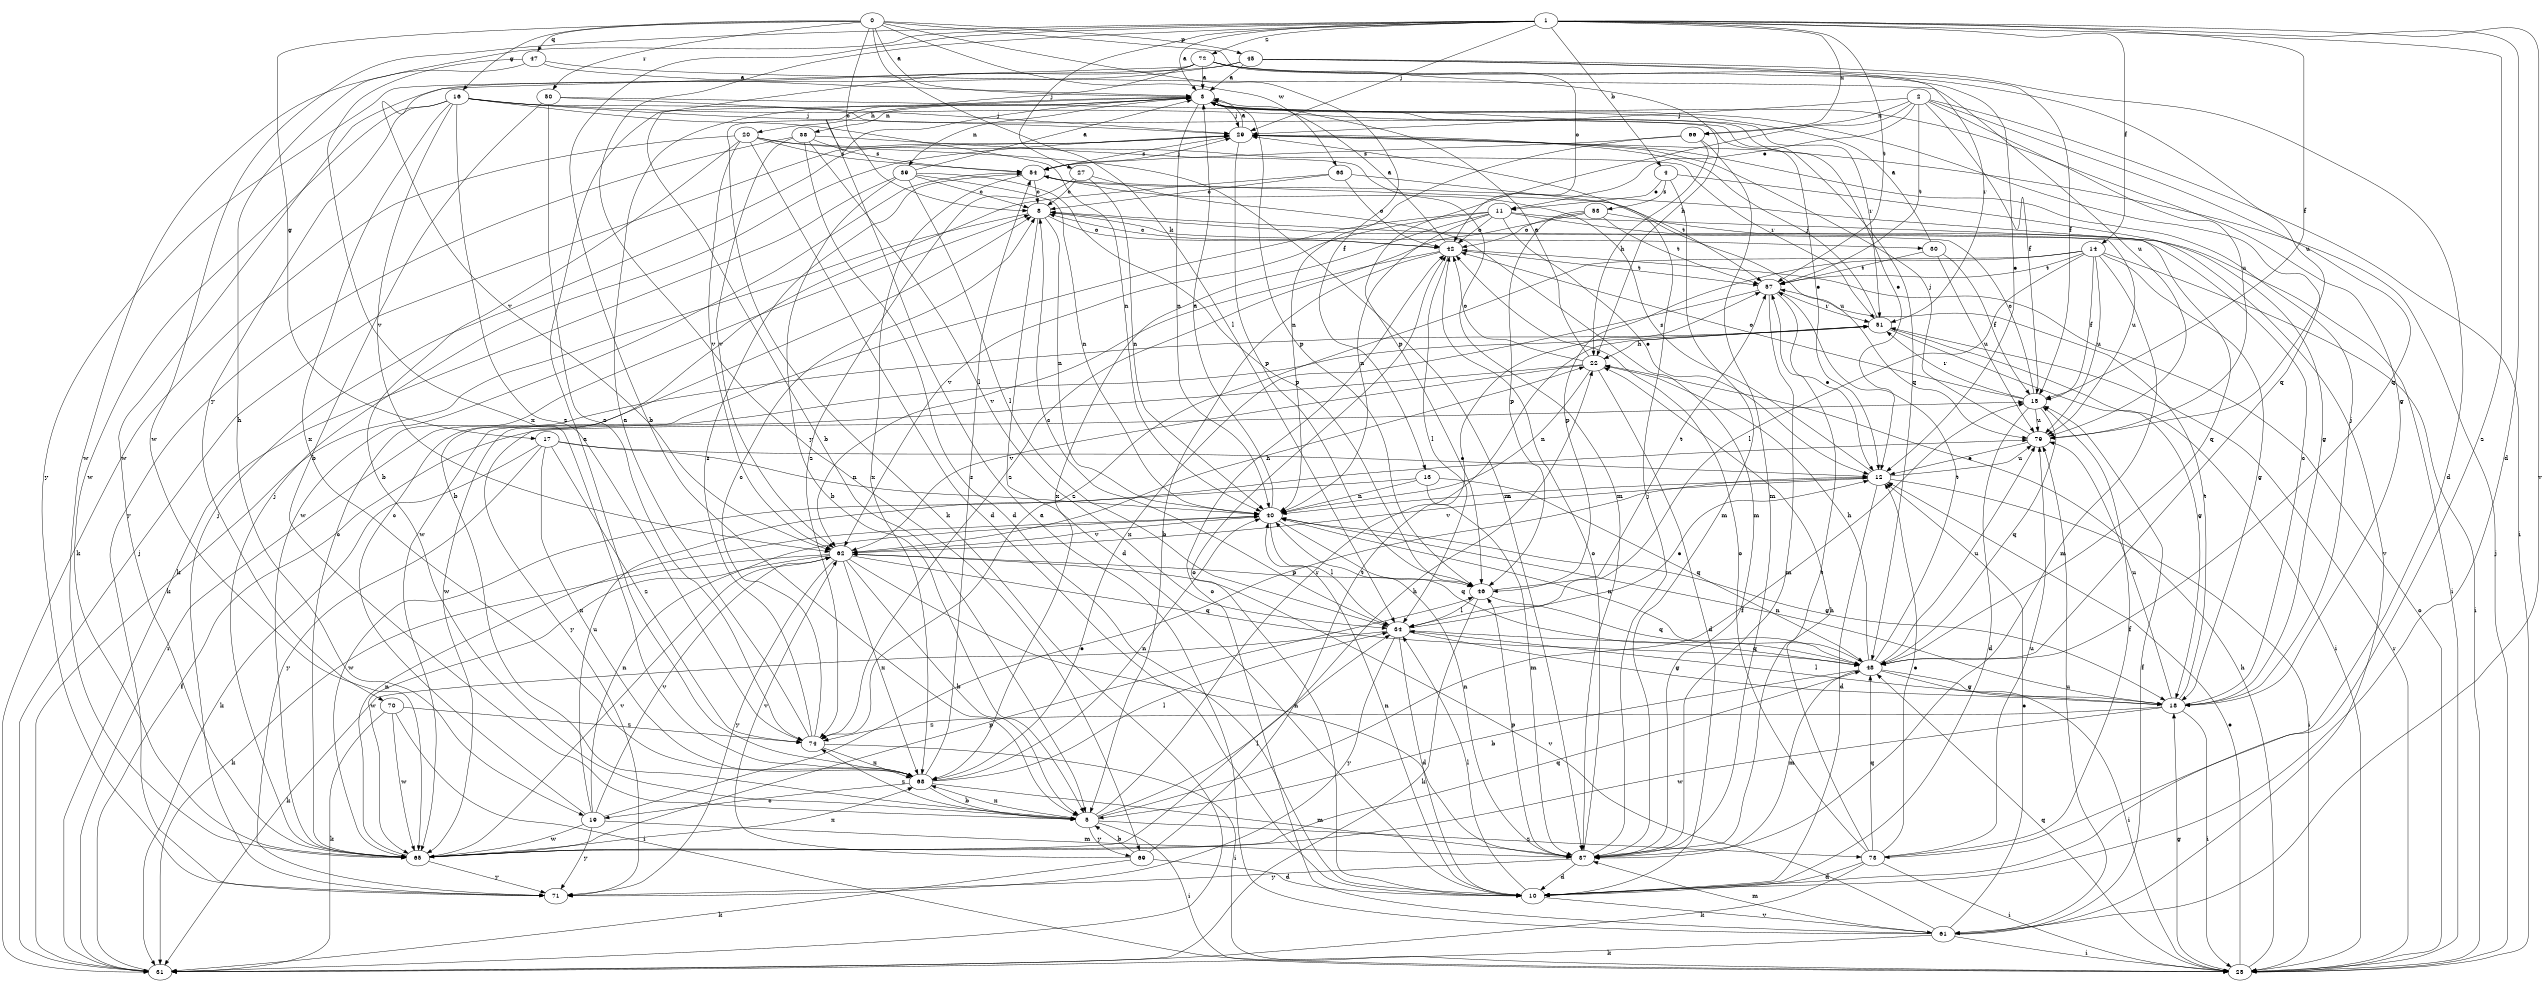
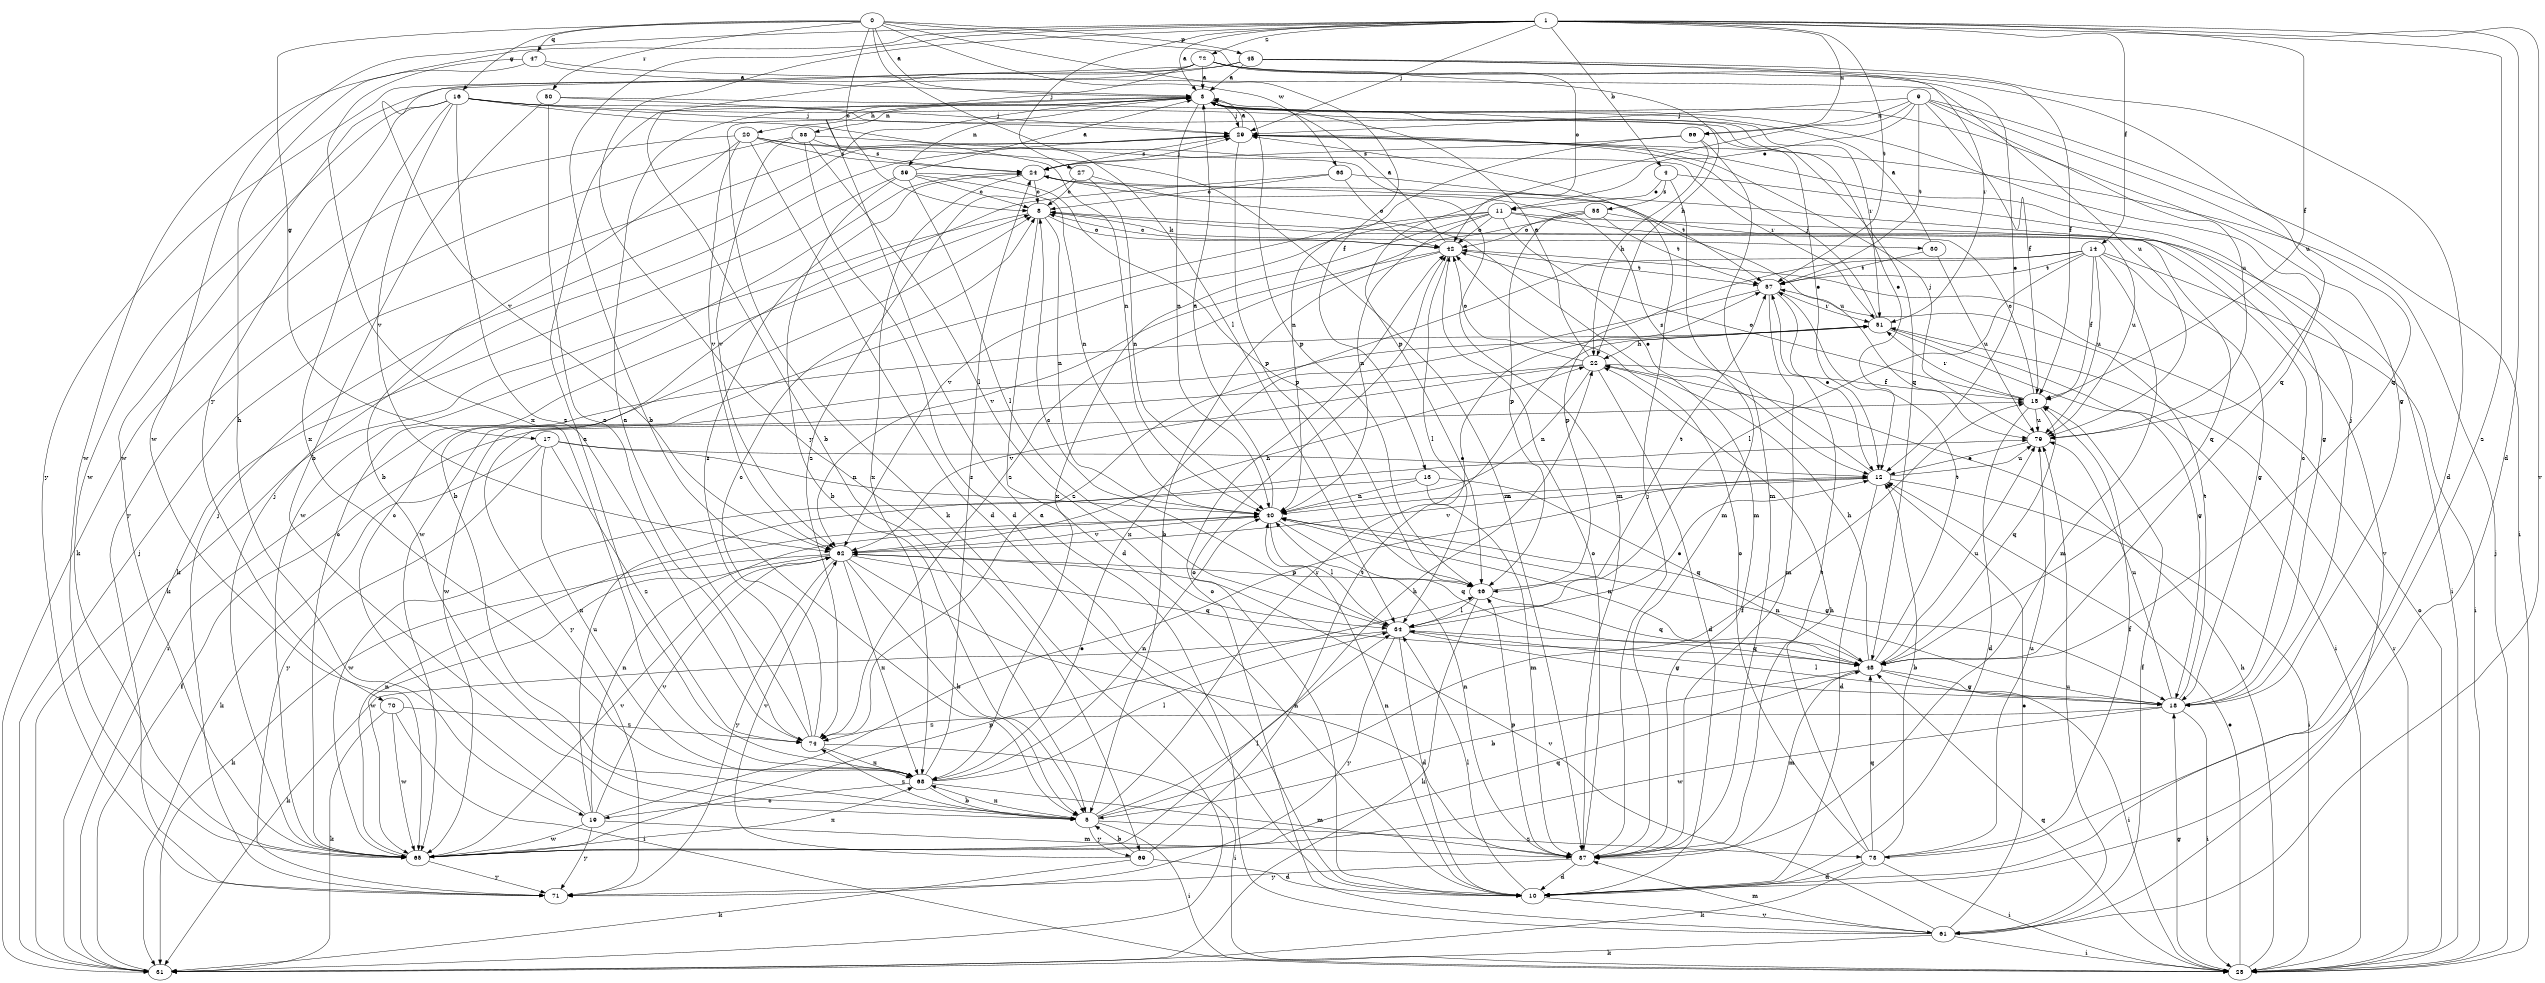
node "2": label "2" -> "9"
node "54": label "54" -> "24"
edge "30" -> "15": now "22" -> "15"
edge "73" -> "12": label "e" -> "b"
